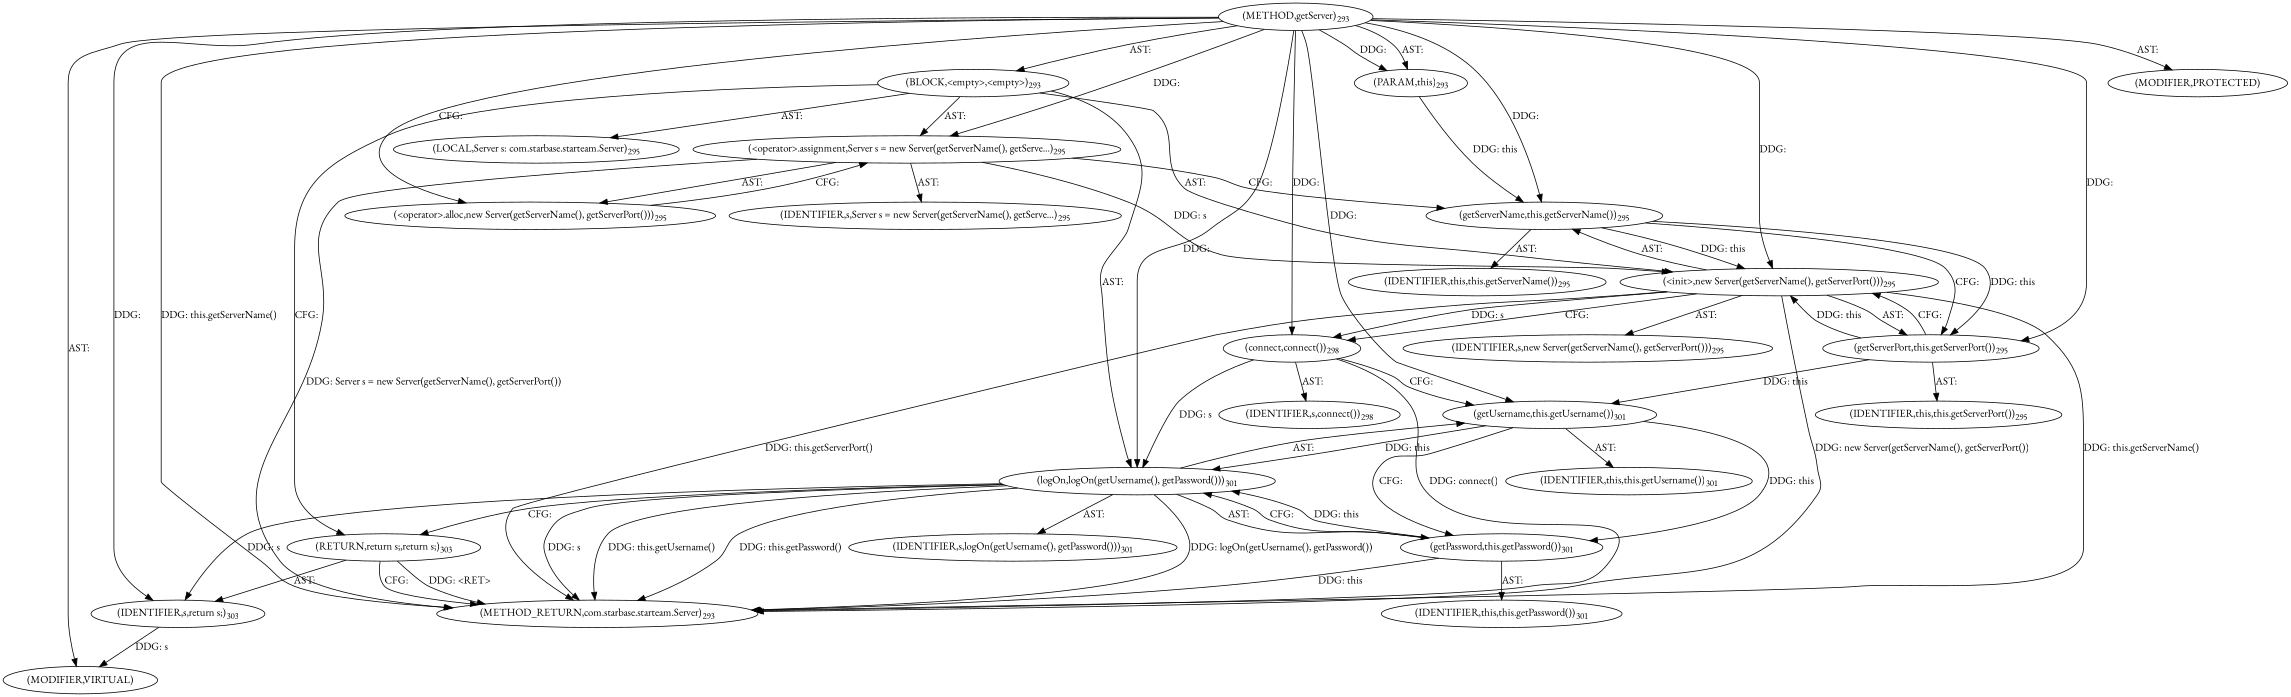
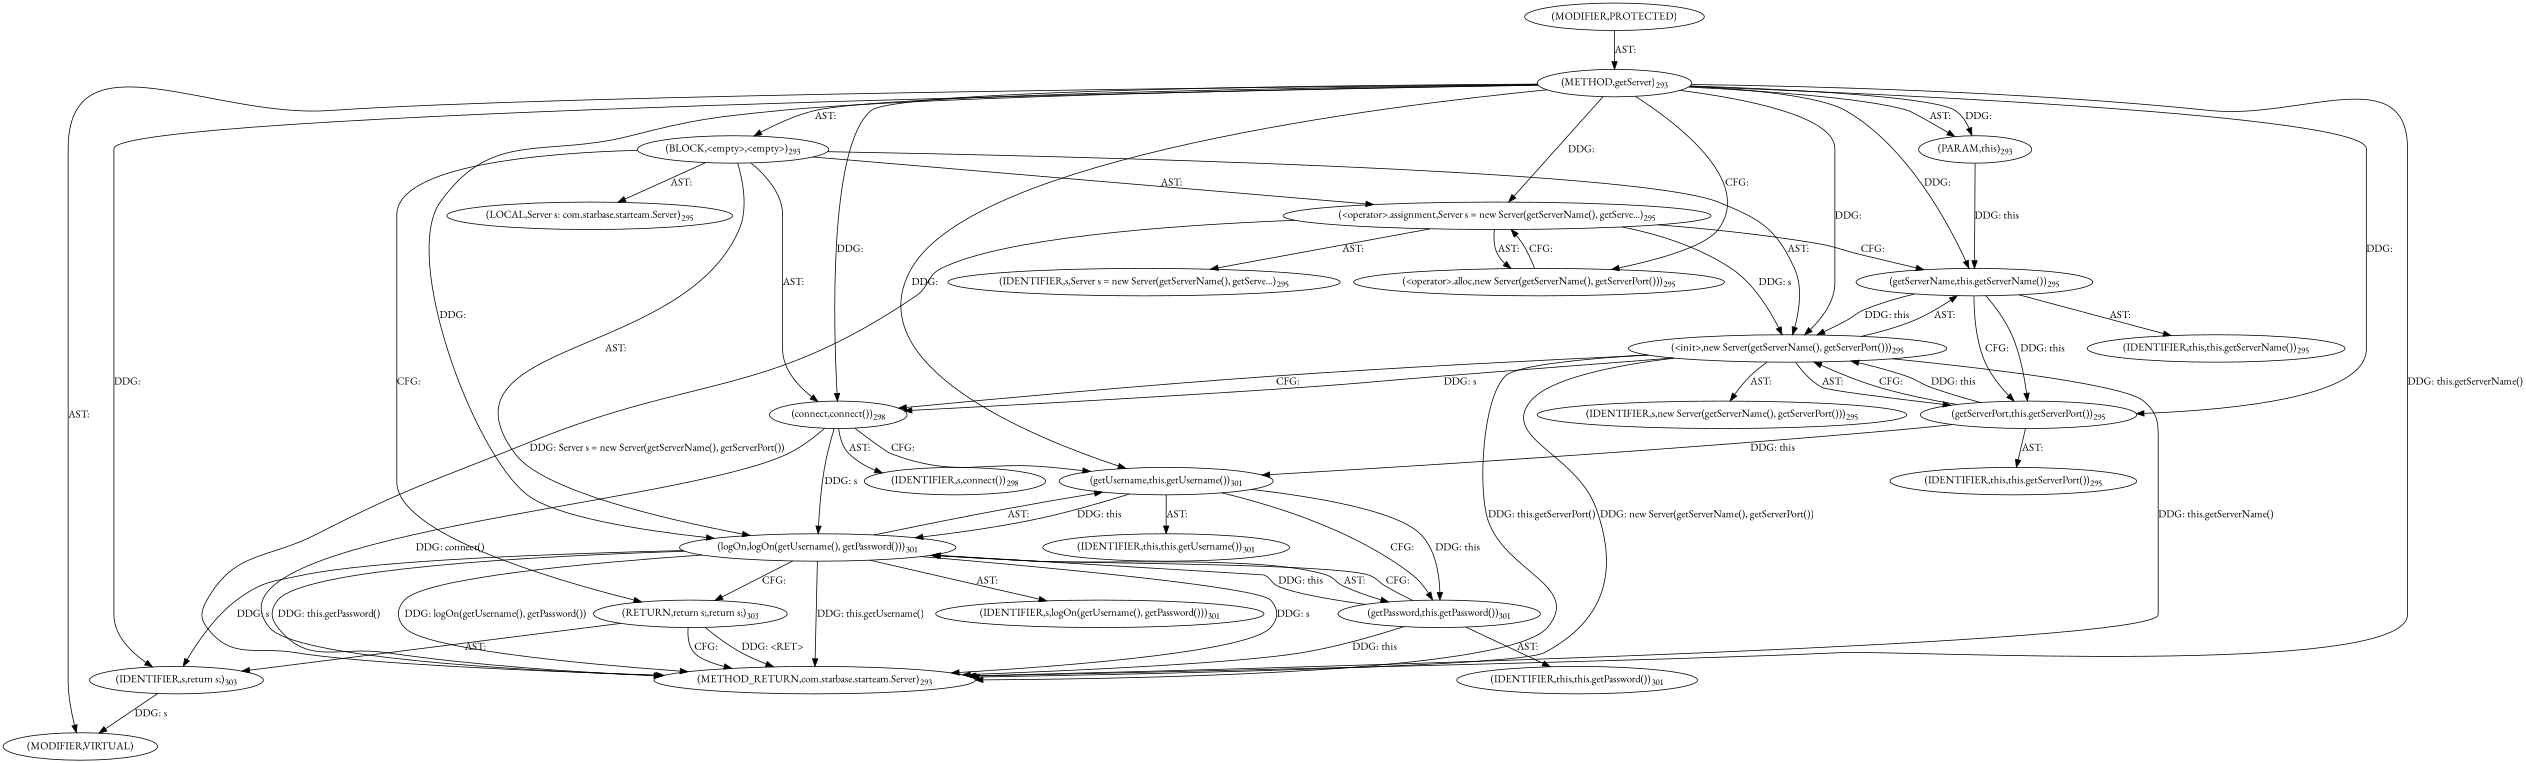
edge "(METHOD,getServer)" -> "(MODIFIER,PROTECTED)": reversed
edge "(BLOCK,<empty>,<empty>)" -> "(connect,connect())": added, label "AST:"
